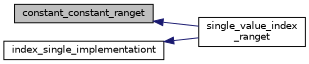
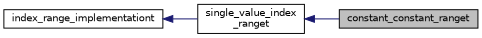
edge "single_value_index _ranget" -> "constant_constant_ranget": reversed
node "index_single_implementationt": label "index_single_implementationt" -> "index_range_implementationt"
